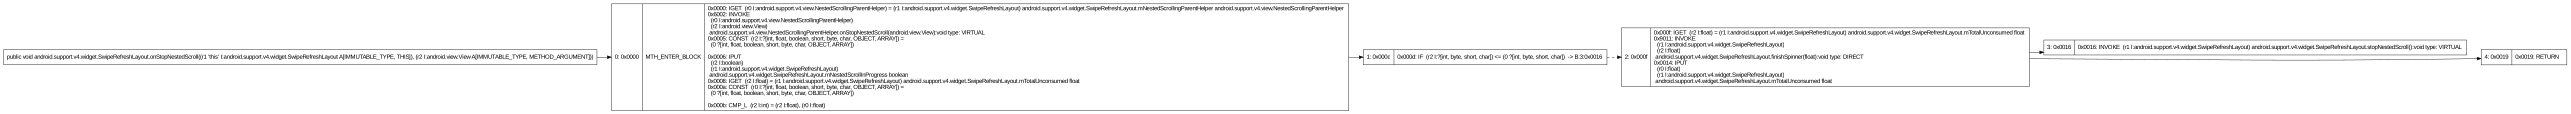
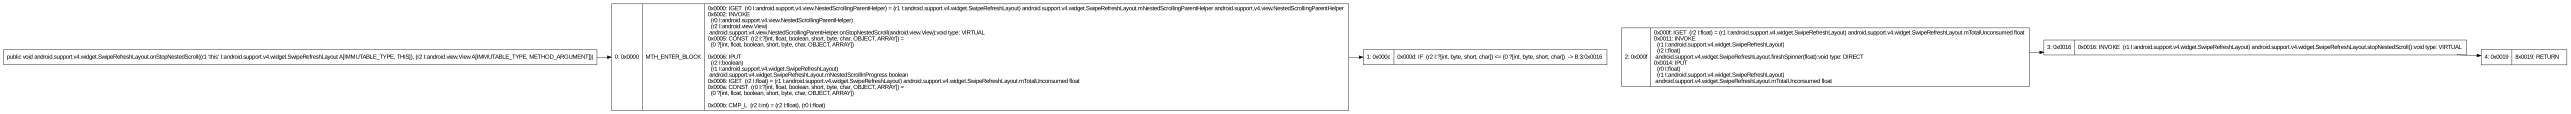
node "2: 0x000f": text "0x9011: INVOKE" -> "0x0011: INVOKE"
edge "1: 0x000d" -> "2: 0x000f": removed
node "4: 0x0019": text "0x0019: RETURN" -> "8x0019: RETURN"
edge "2: 0x000f" -> "4: 0x0019": now "3: 0x0016" -> "4: 0x0019"
